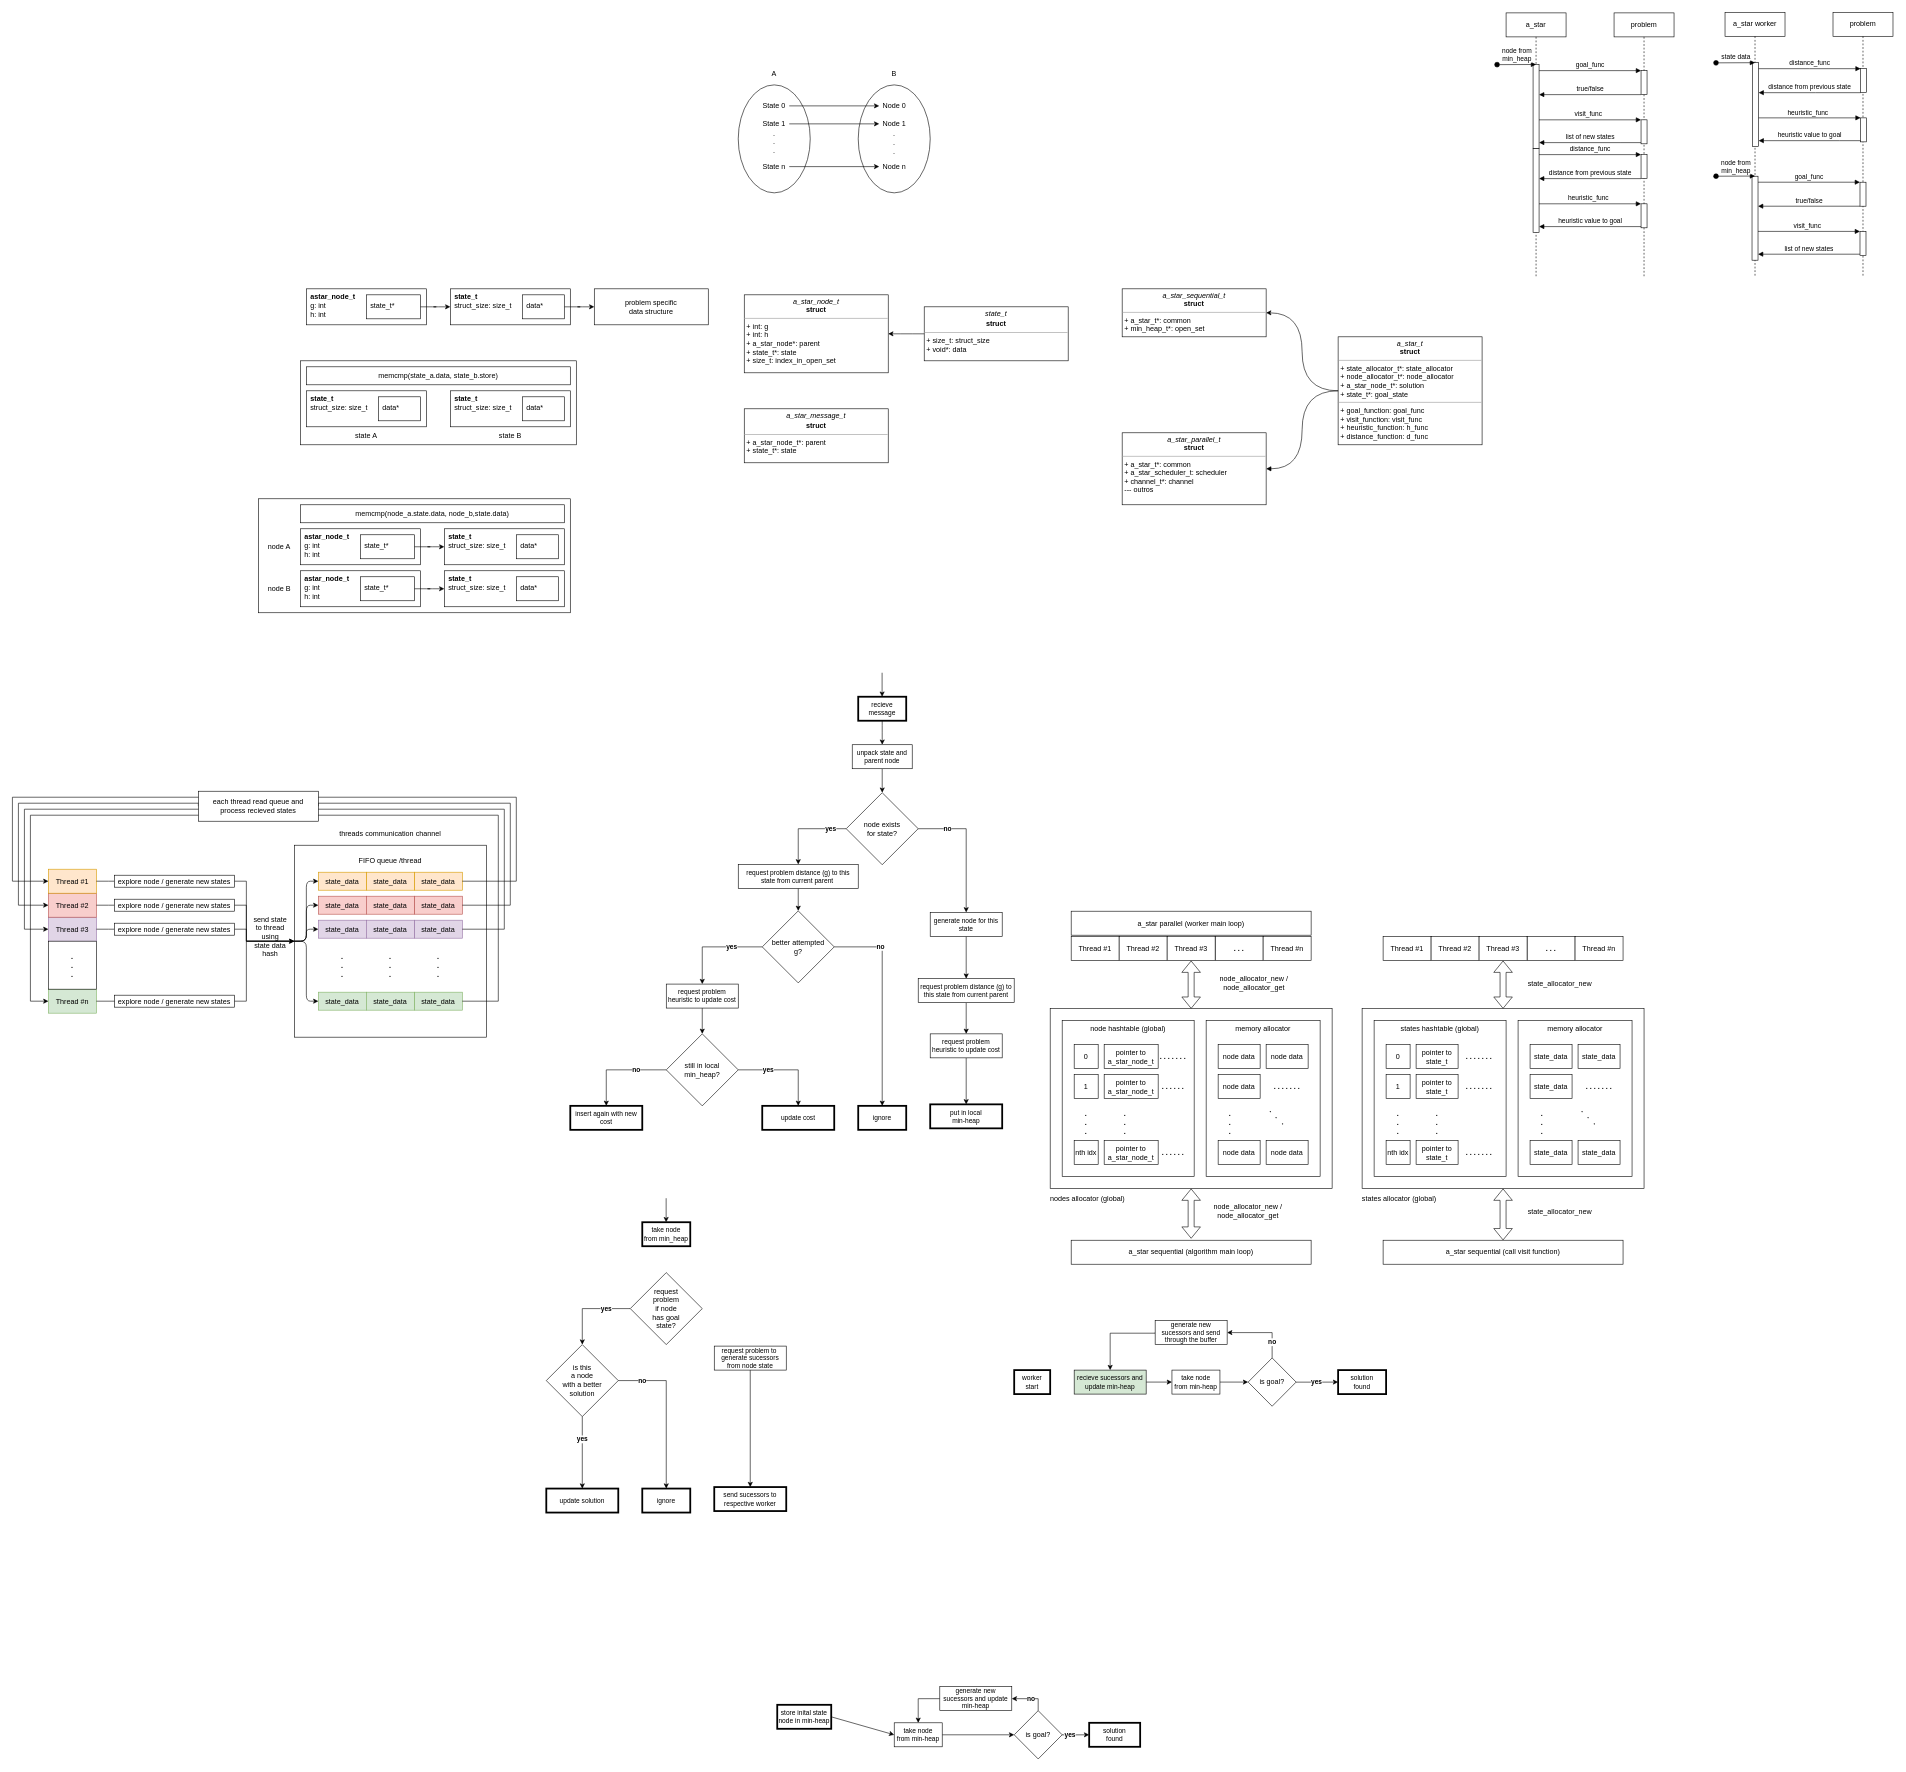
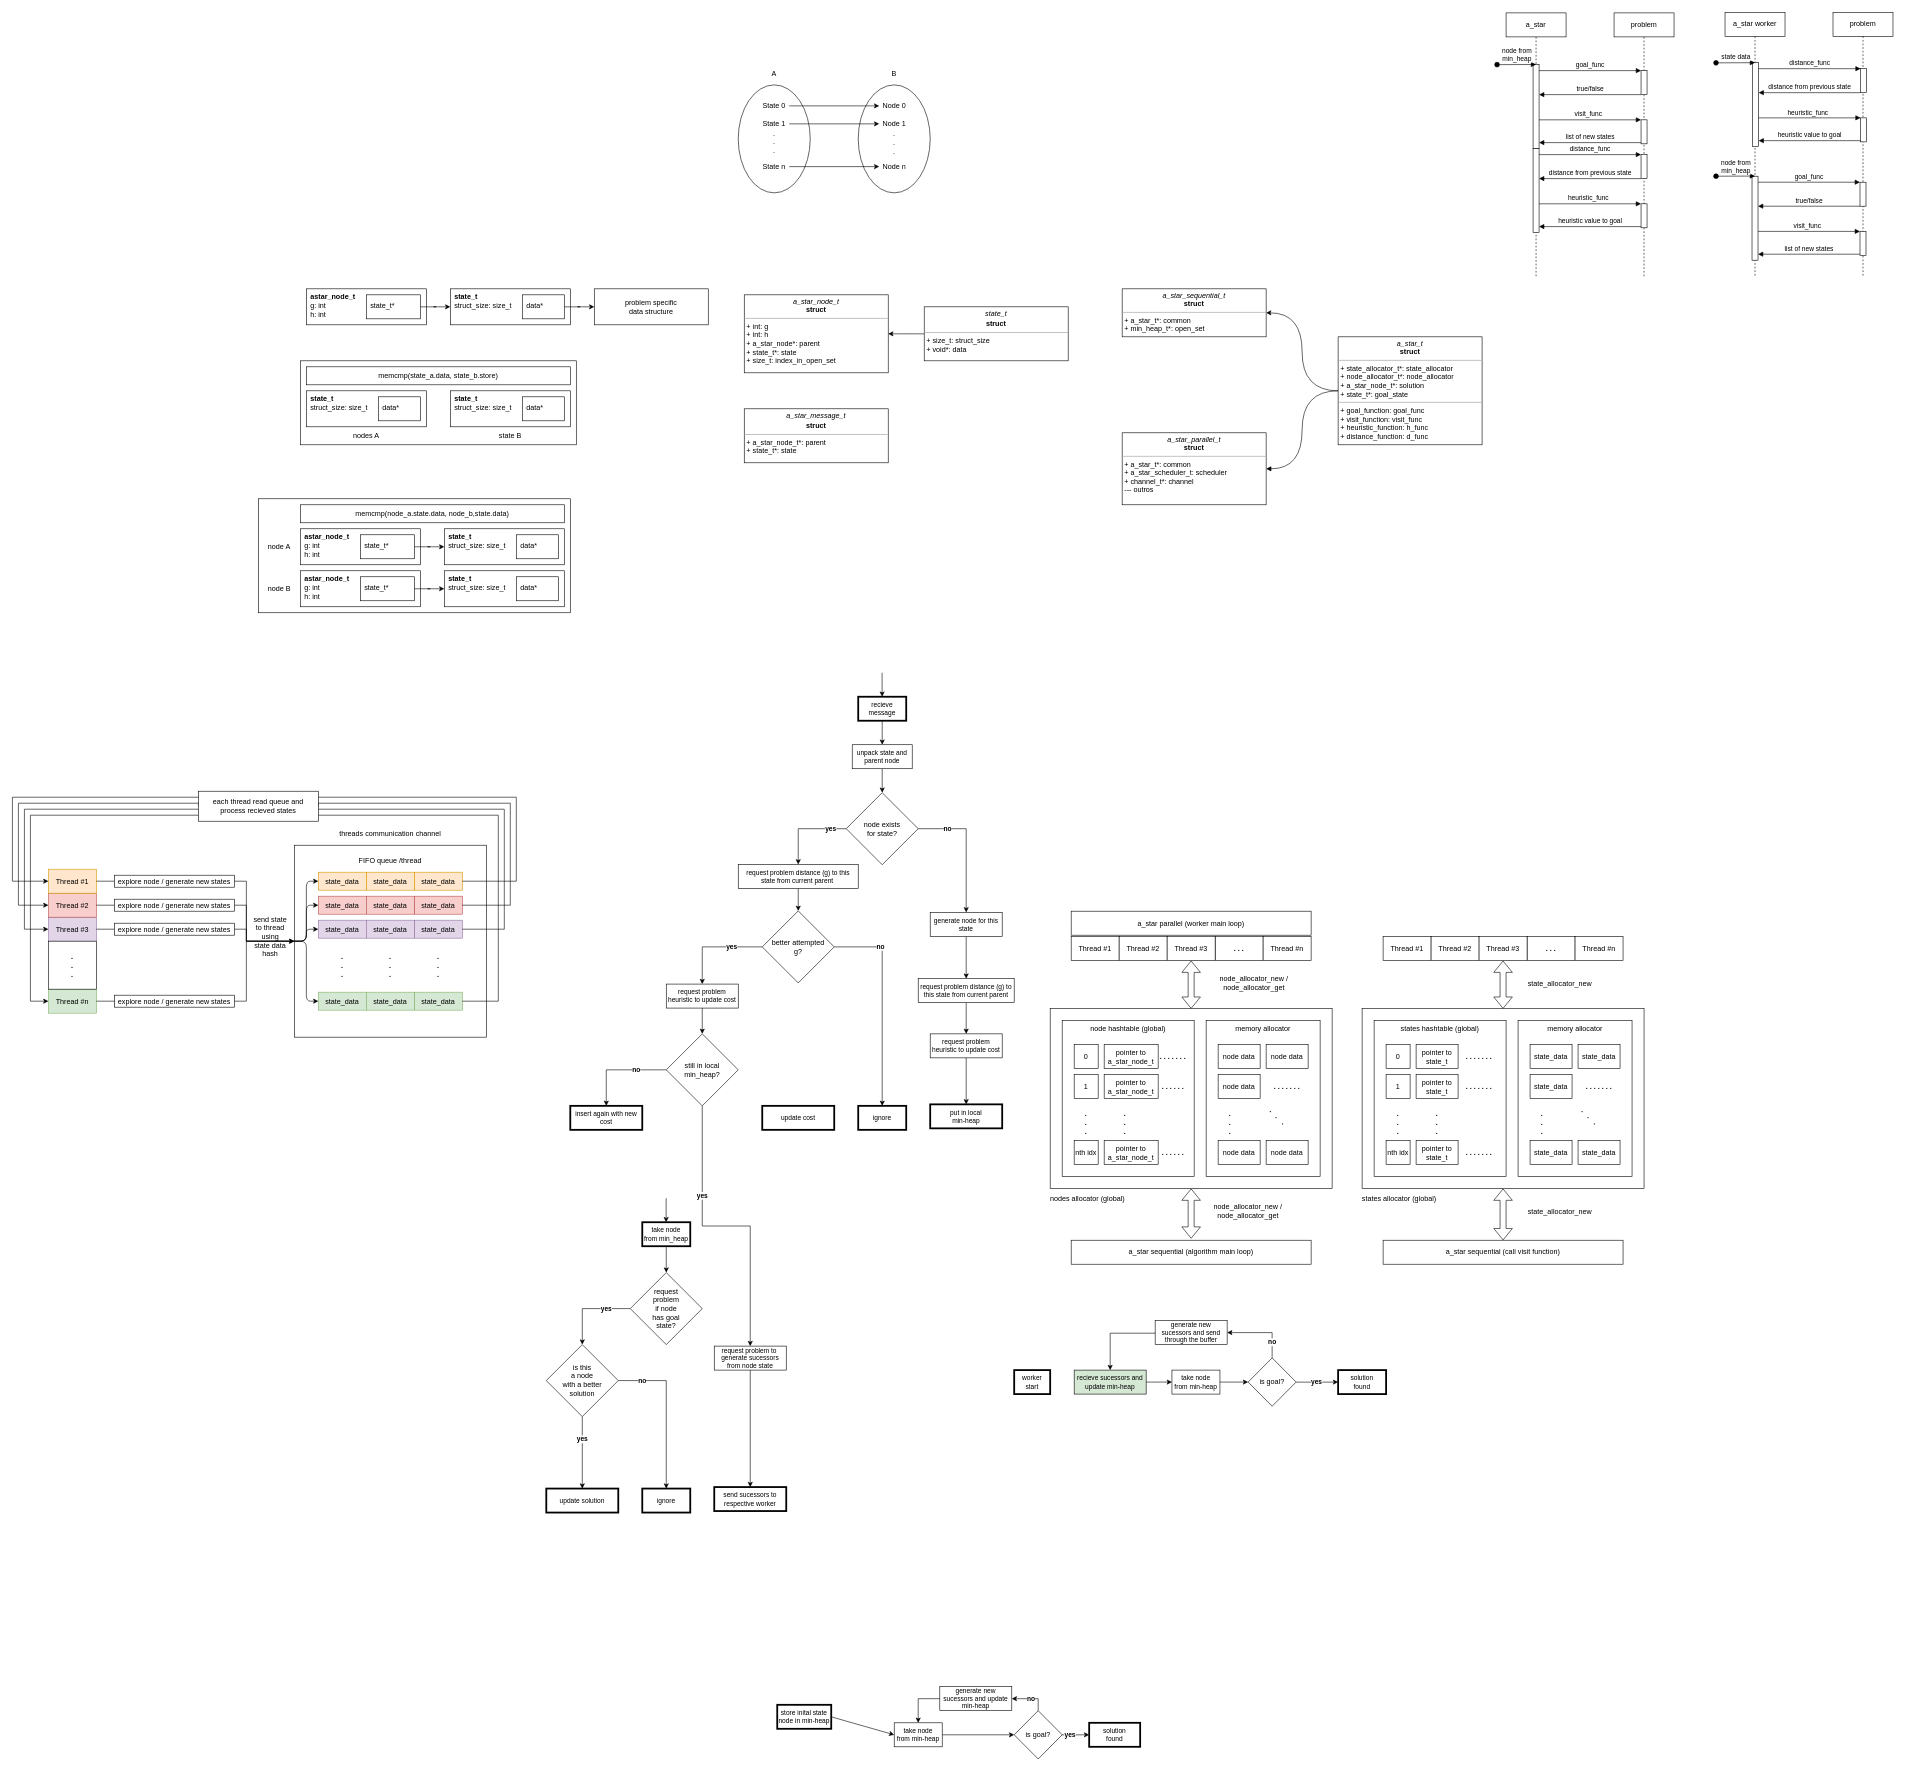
node "state A": label "state A" -> "nodes A"
edge "still in local min_heap?" -> "update cost": now "still in local min_heap?" -> "request problem to generate sucessors from node state"
edge "take node from min_heap" -> "request problem if node has goal state?": added
